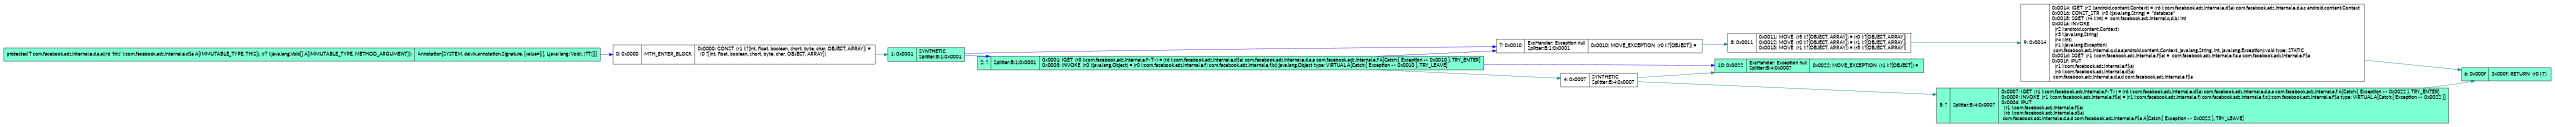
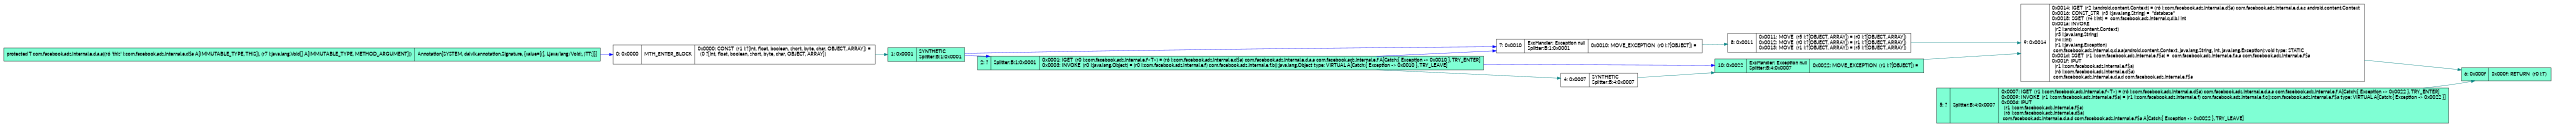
edge "10: 0x0022" -> "9: 0x0014": added
edge "4: 0x0007" -> "5: ?": removed
